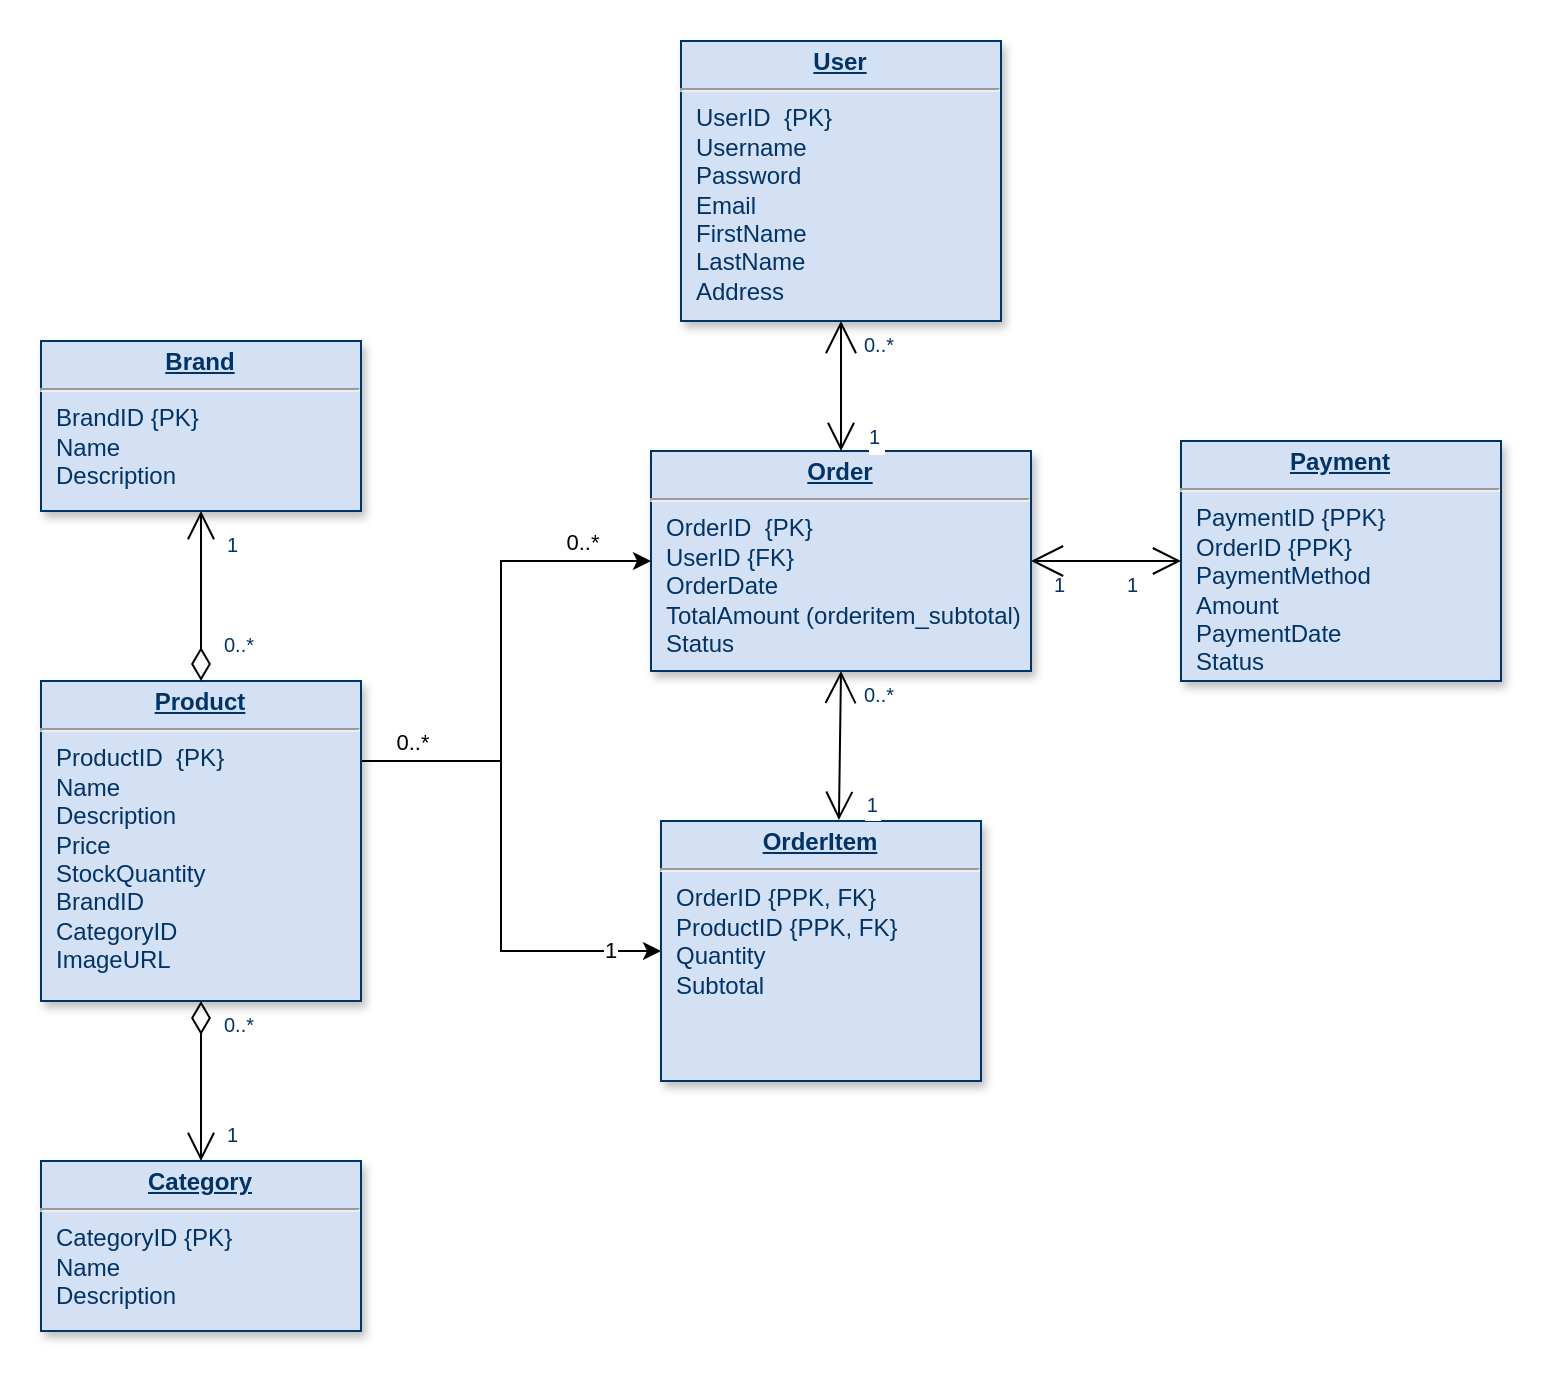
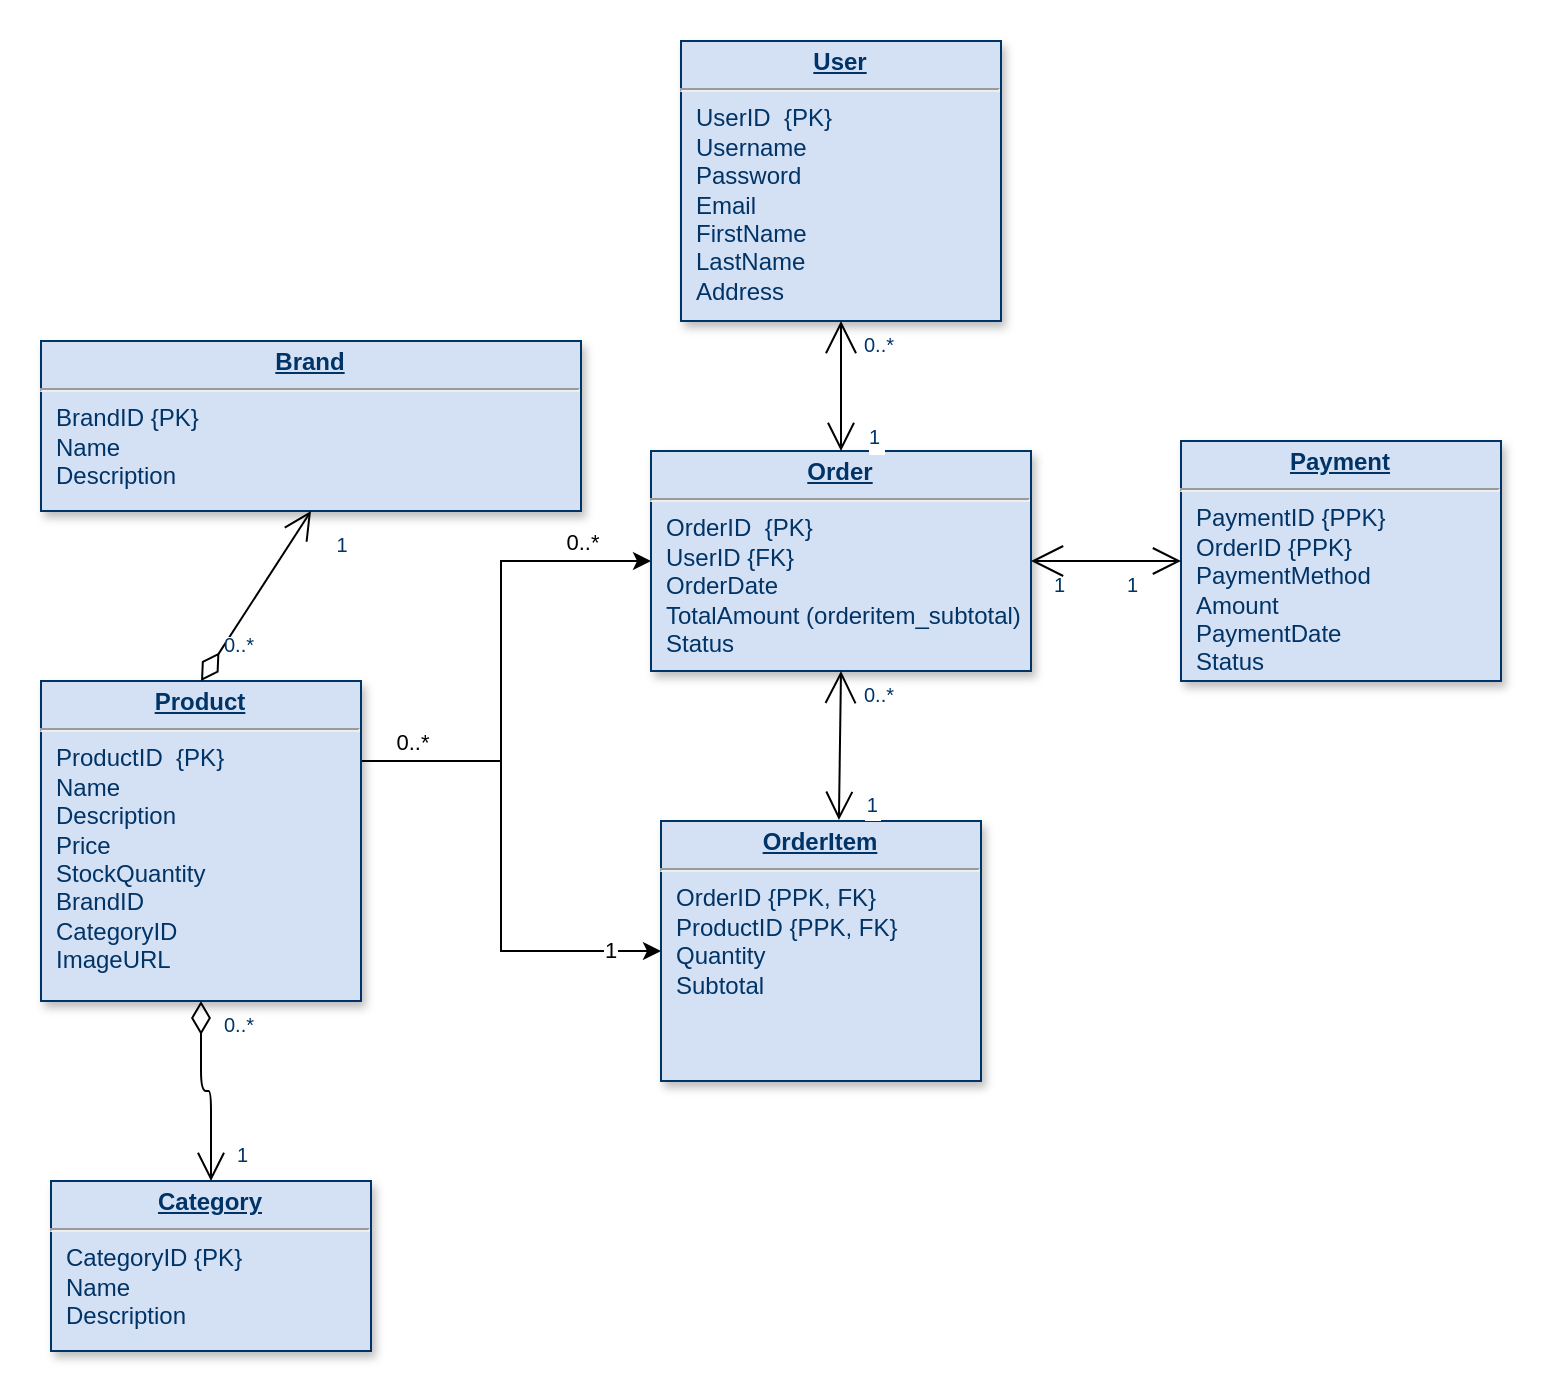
node "Brand BrandID {PK} Name Description": size 320x170 -> 540x170
node "Category CategoryID {PK} Name Description": moved (201, 1246) -> (211, 1266)
